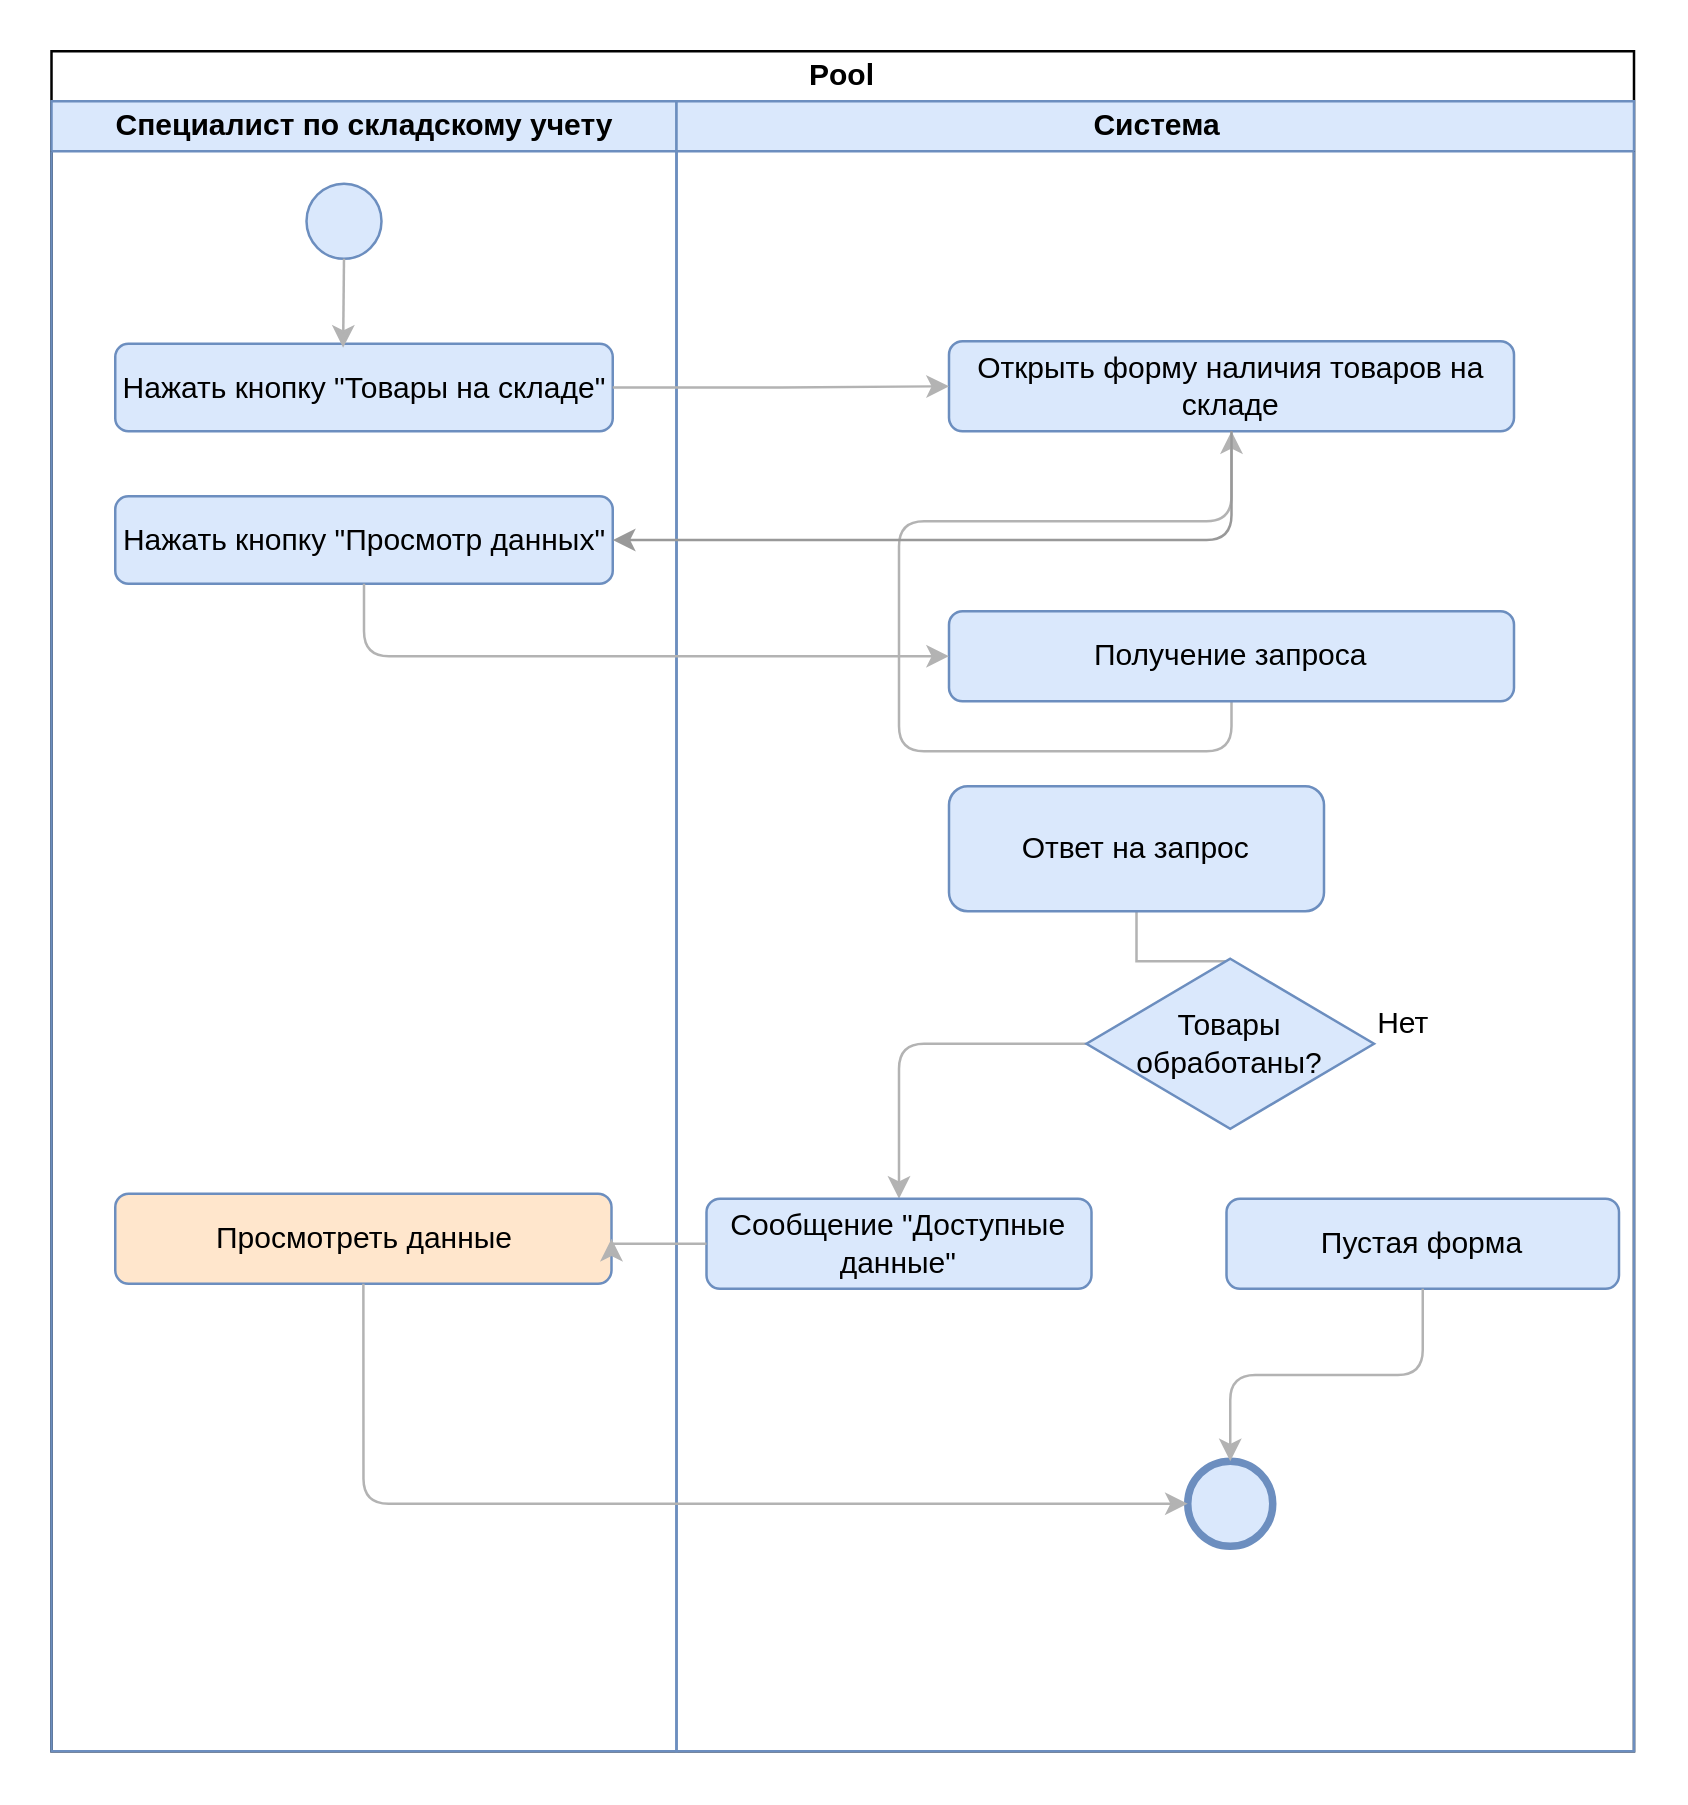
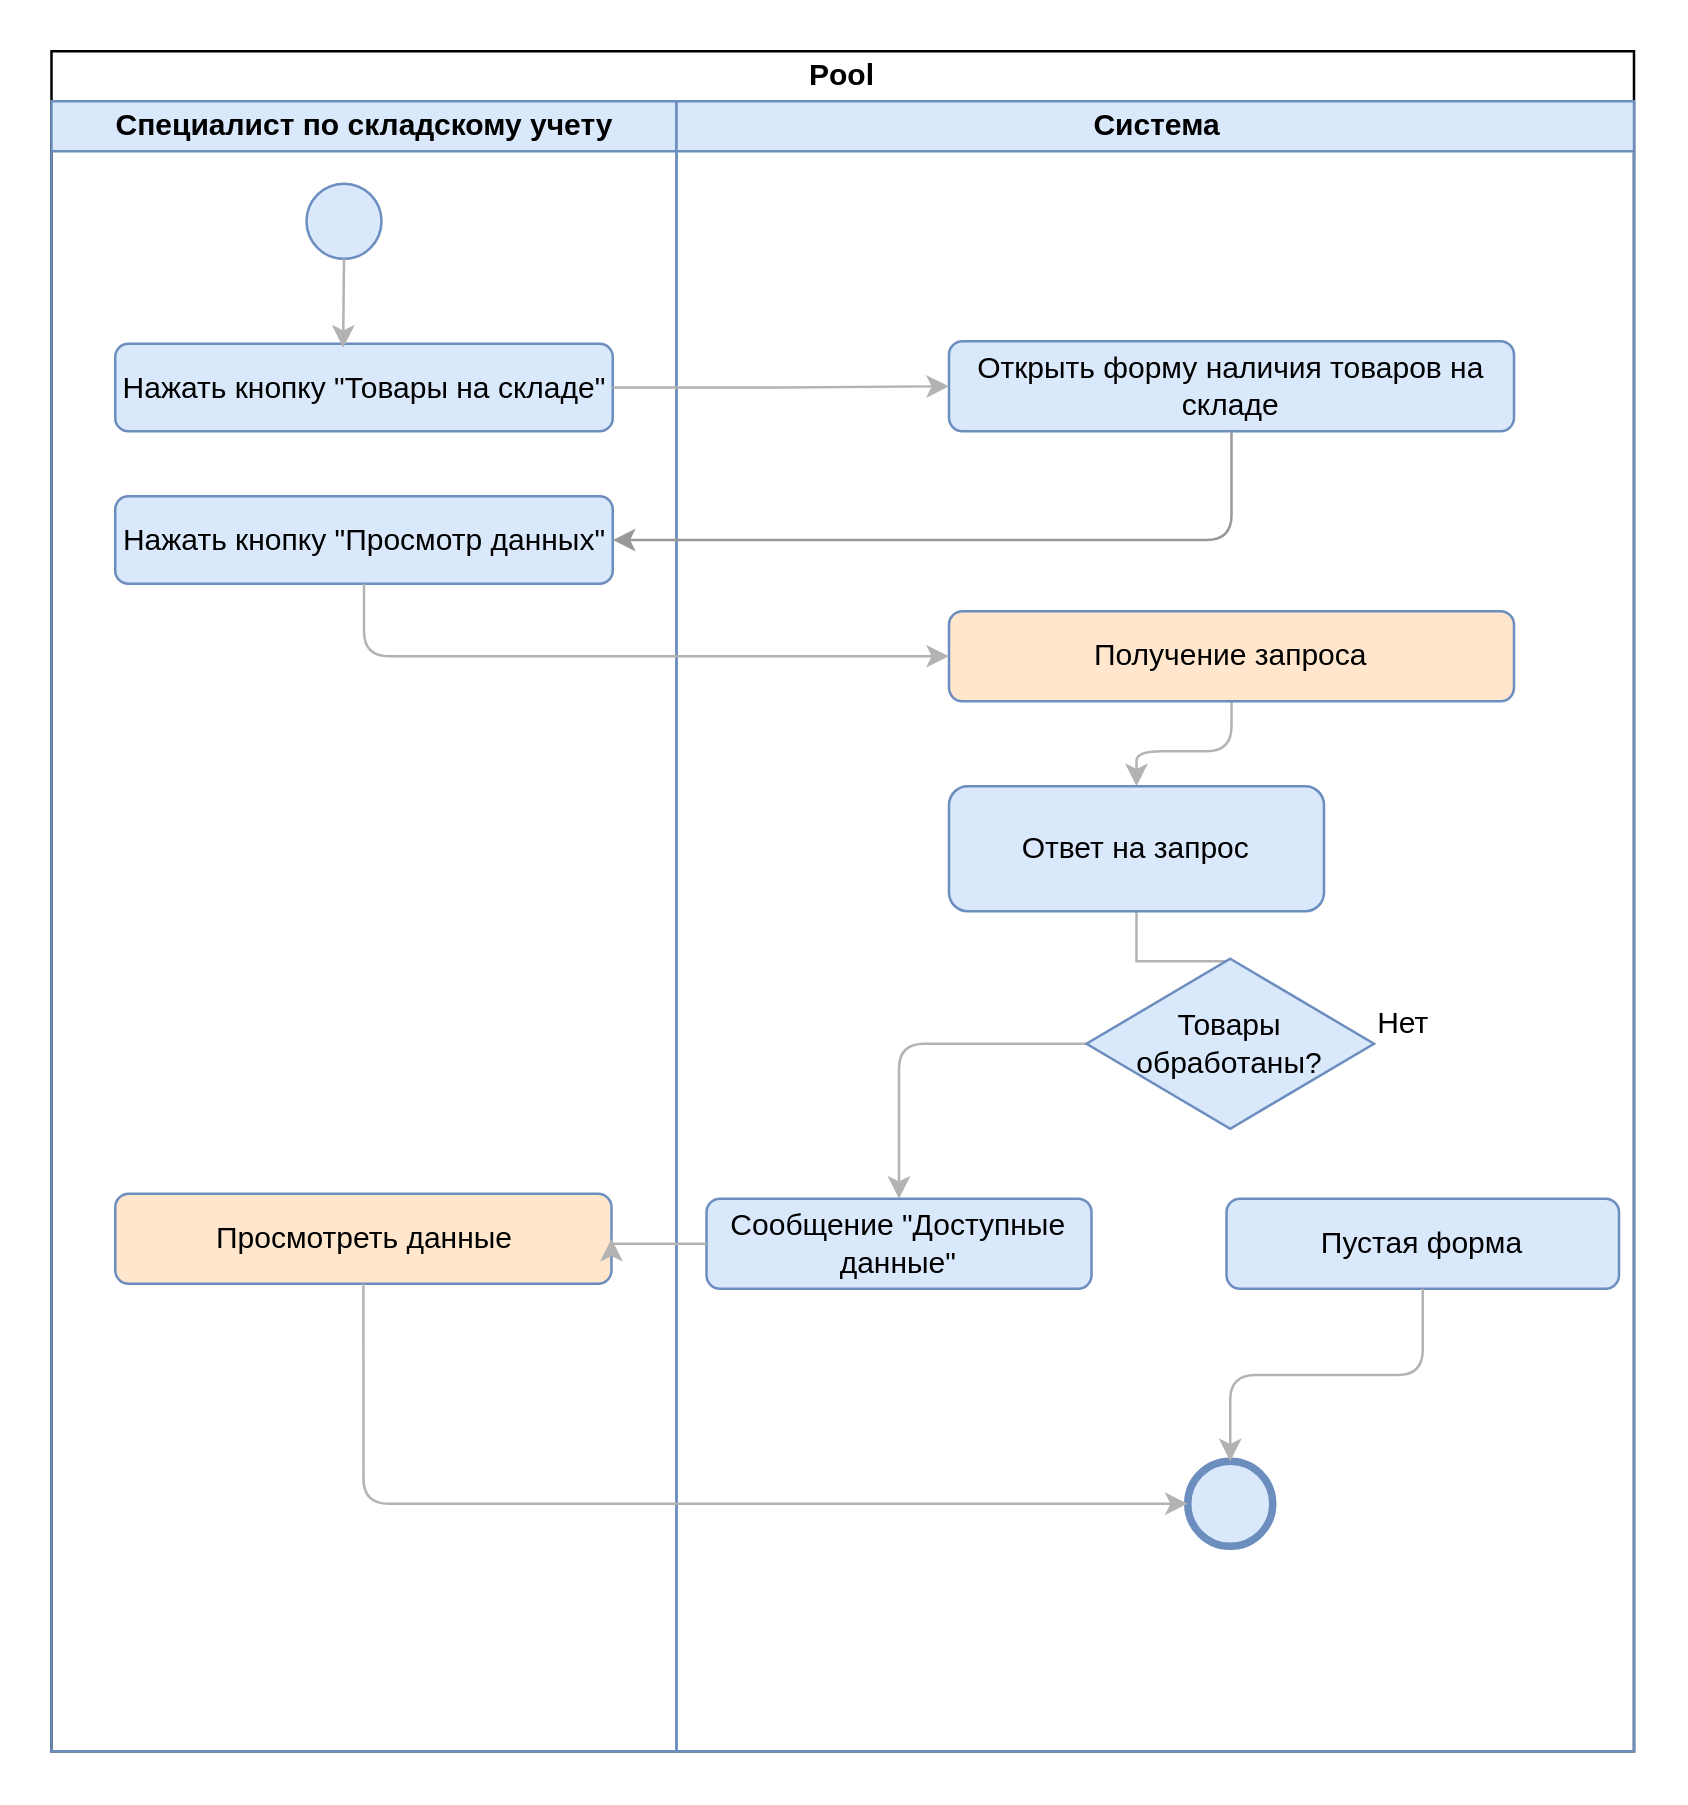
node "Получение запроса": fillcolor #dae8fc -> #ffe6cc
edge "Получение запроса" -> "Открыть форму наличия товаров на складе": now "Получение запроса" -> "Ответ на запрос"
